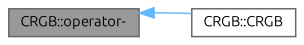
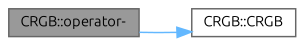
edge "CRGB::CRGB" -> "CRGB::operator-": reversed
